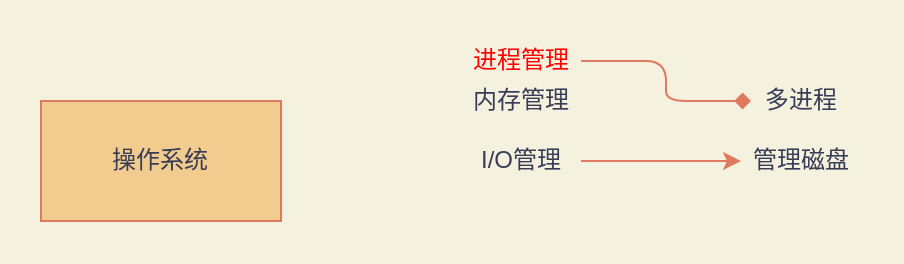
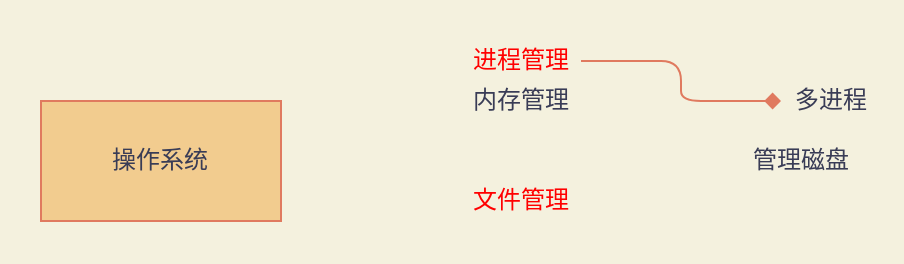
node "多进程": moved (801, 101) -> (831, 101)
node "I/O管理": removed
edge "I/O管理" -> "管理磁盘": removed
node "文件管理": added
